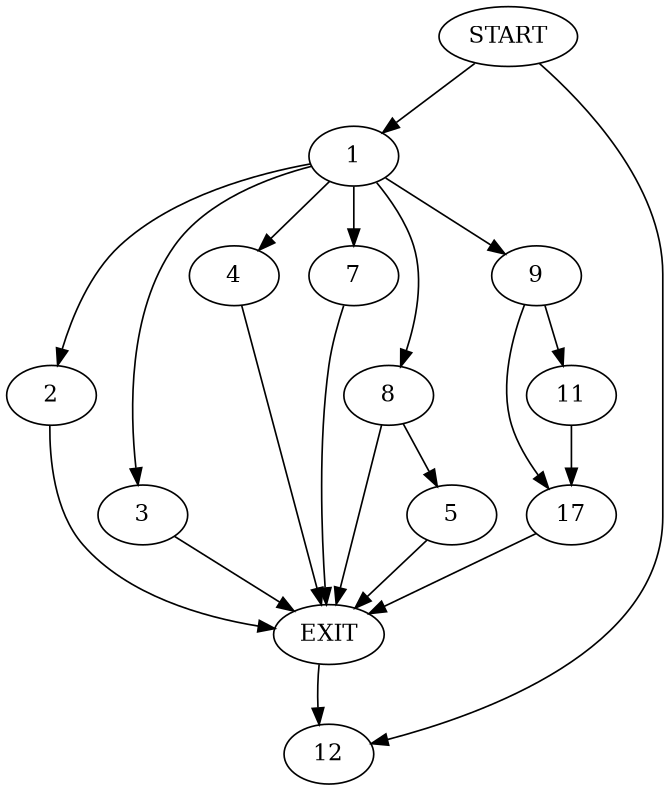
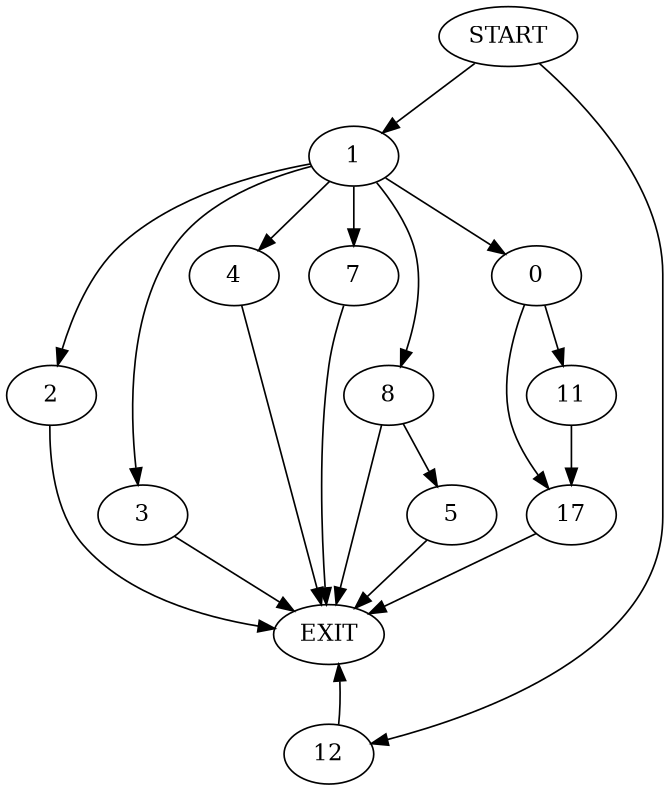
node "9": label "9" -> "0"
edge "EXIT" -> "12": reversed
